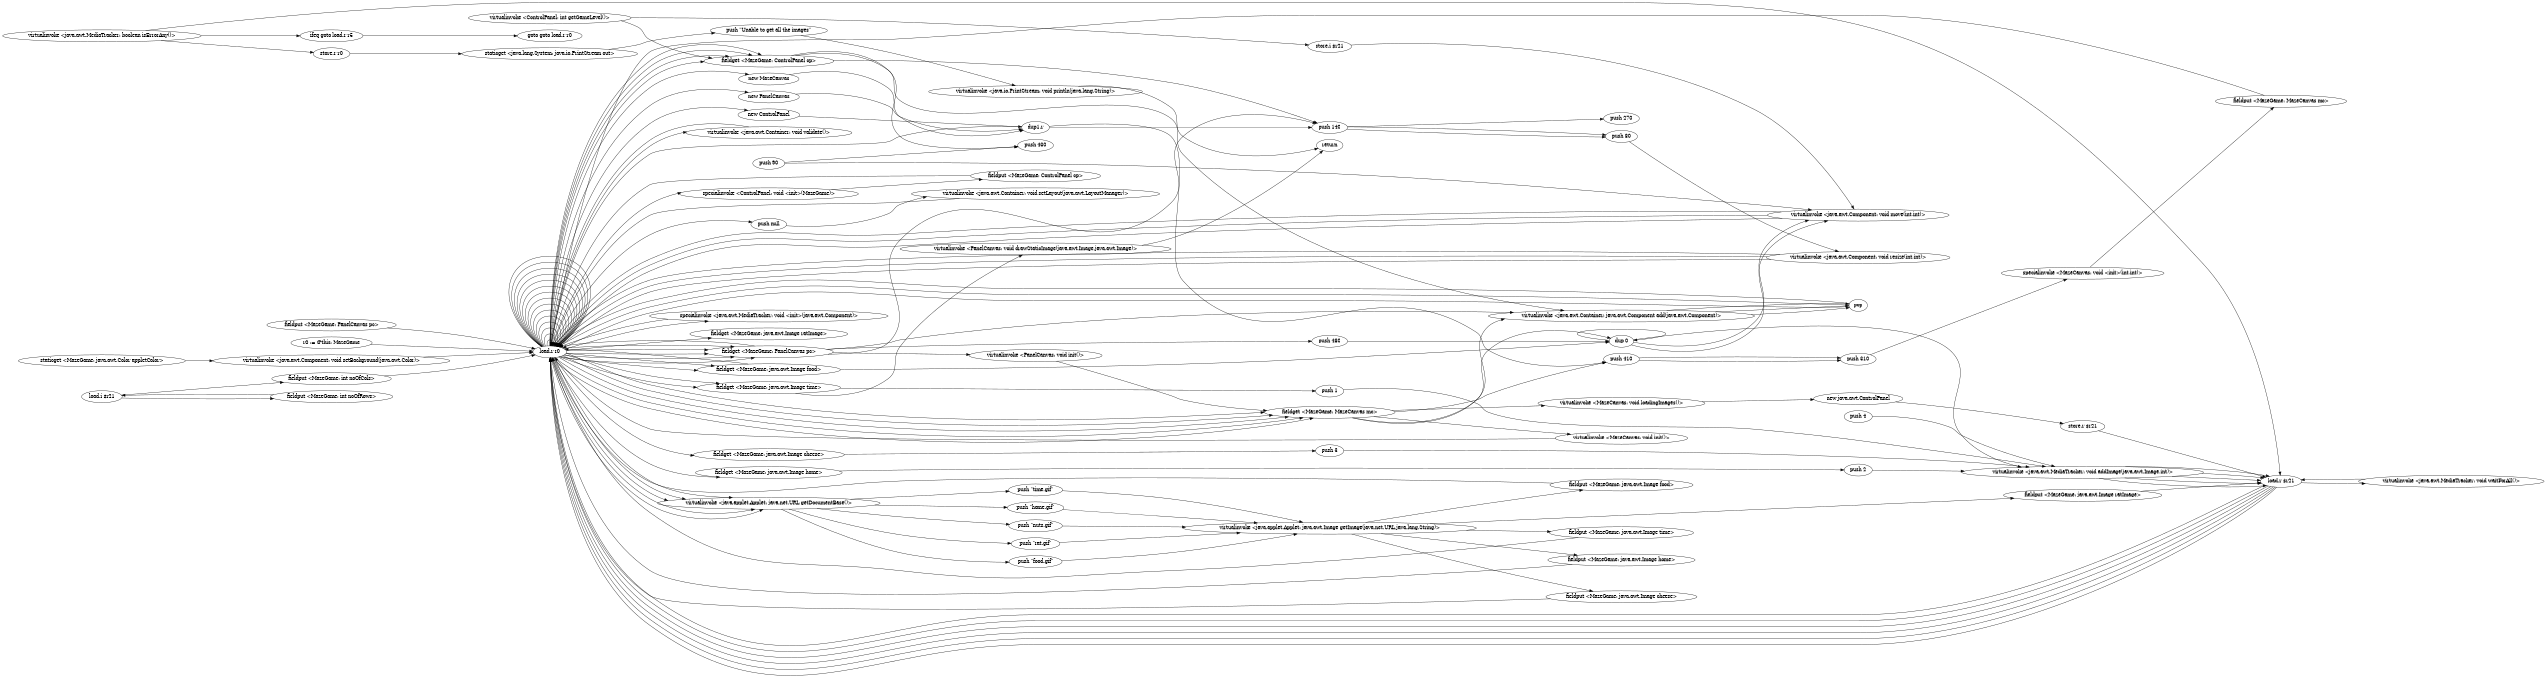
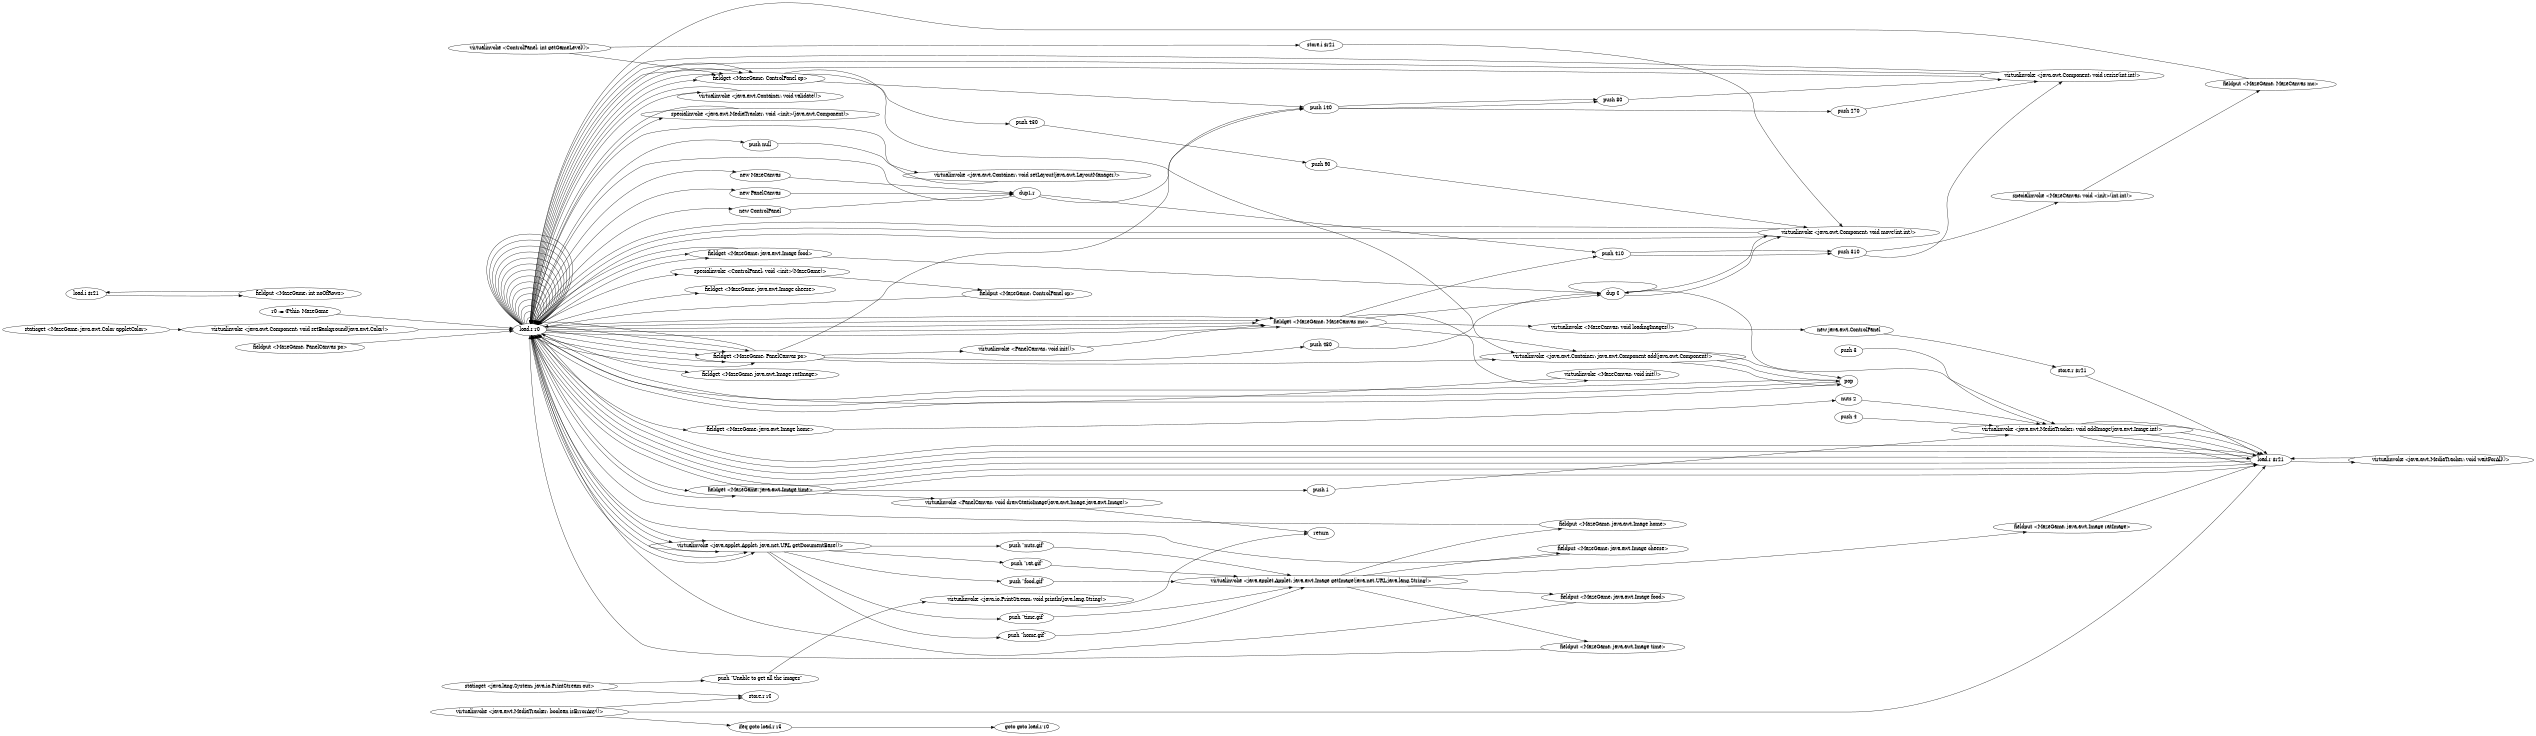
edge "store.r r0" -> "staticget <java.lang.System: java.io.PrintStream out>": reversed
edge "push 270" -> "virtualinvoke <java.awt.Component: void resize(int,int)>": added
edge "push 90" -> "push 430": reversed
edge "push 310" -> "virtualinvoke <java.awt.Component: void resize(int,int)>": added
node "fieldput <MazeGame: int noOfCols>": removed
edge "fieldget <MazeGame: java.awt.Image cheese>" -> "push 3": removed
node "push 2": label "push 2" -> "nuts 2"
